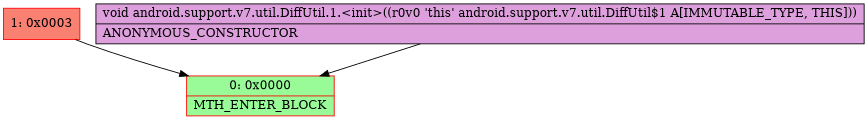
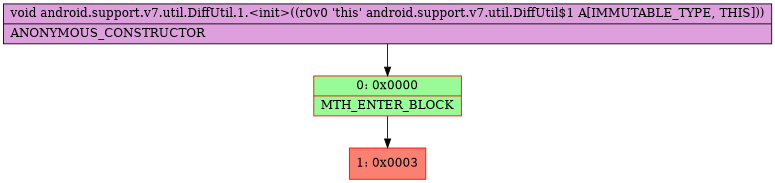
edge "1: 0x0003" -> "0: 0x0000": reversed
